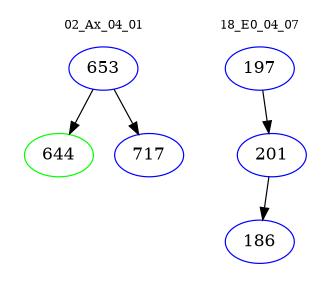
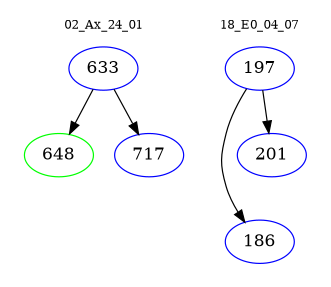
cluster "02_Ax_04_01": label "02_Ax_04_01" -> "02_Ax_24_01"
node "653": label "653" -> "633"
node "644": label "644" -> "648"
edge "201" -> "186": now "197" -> "186"
